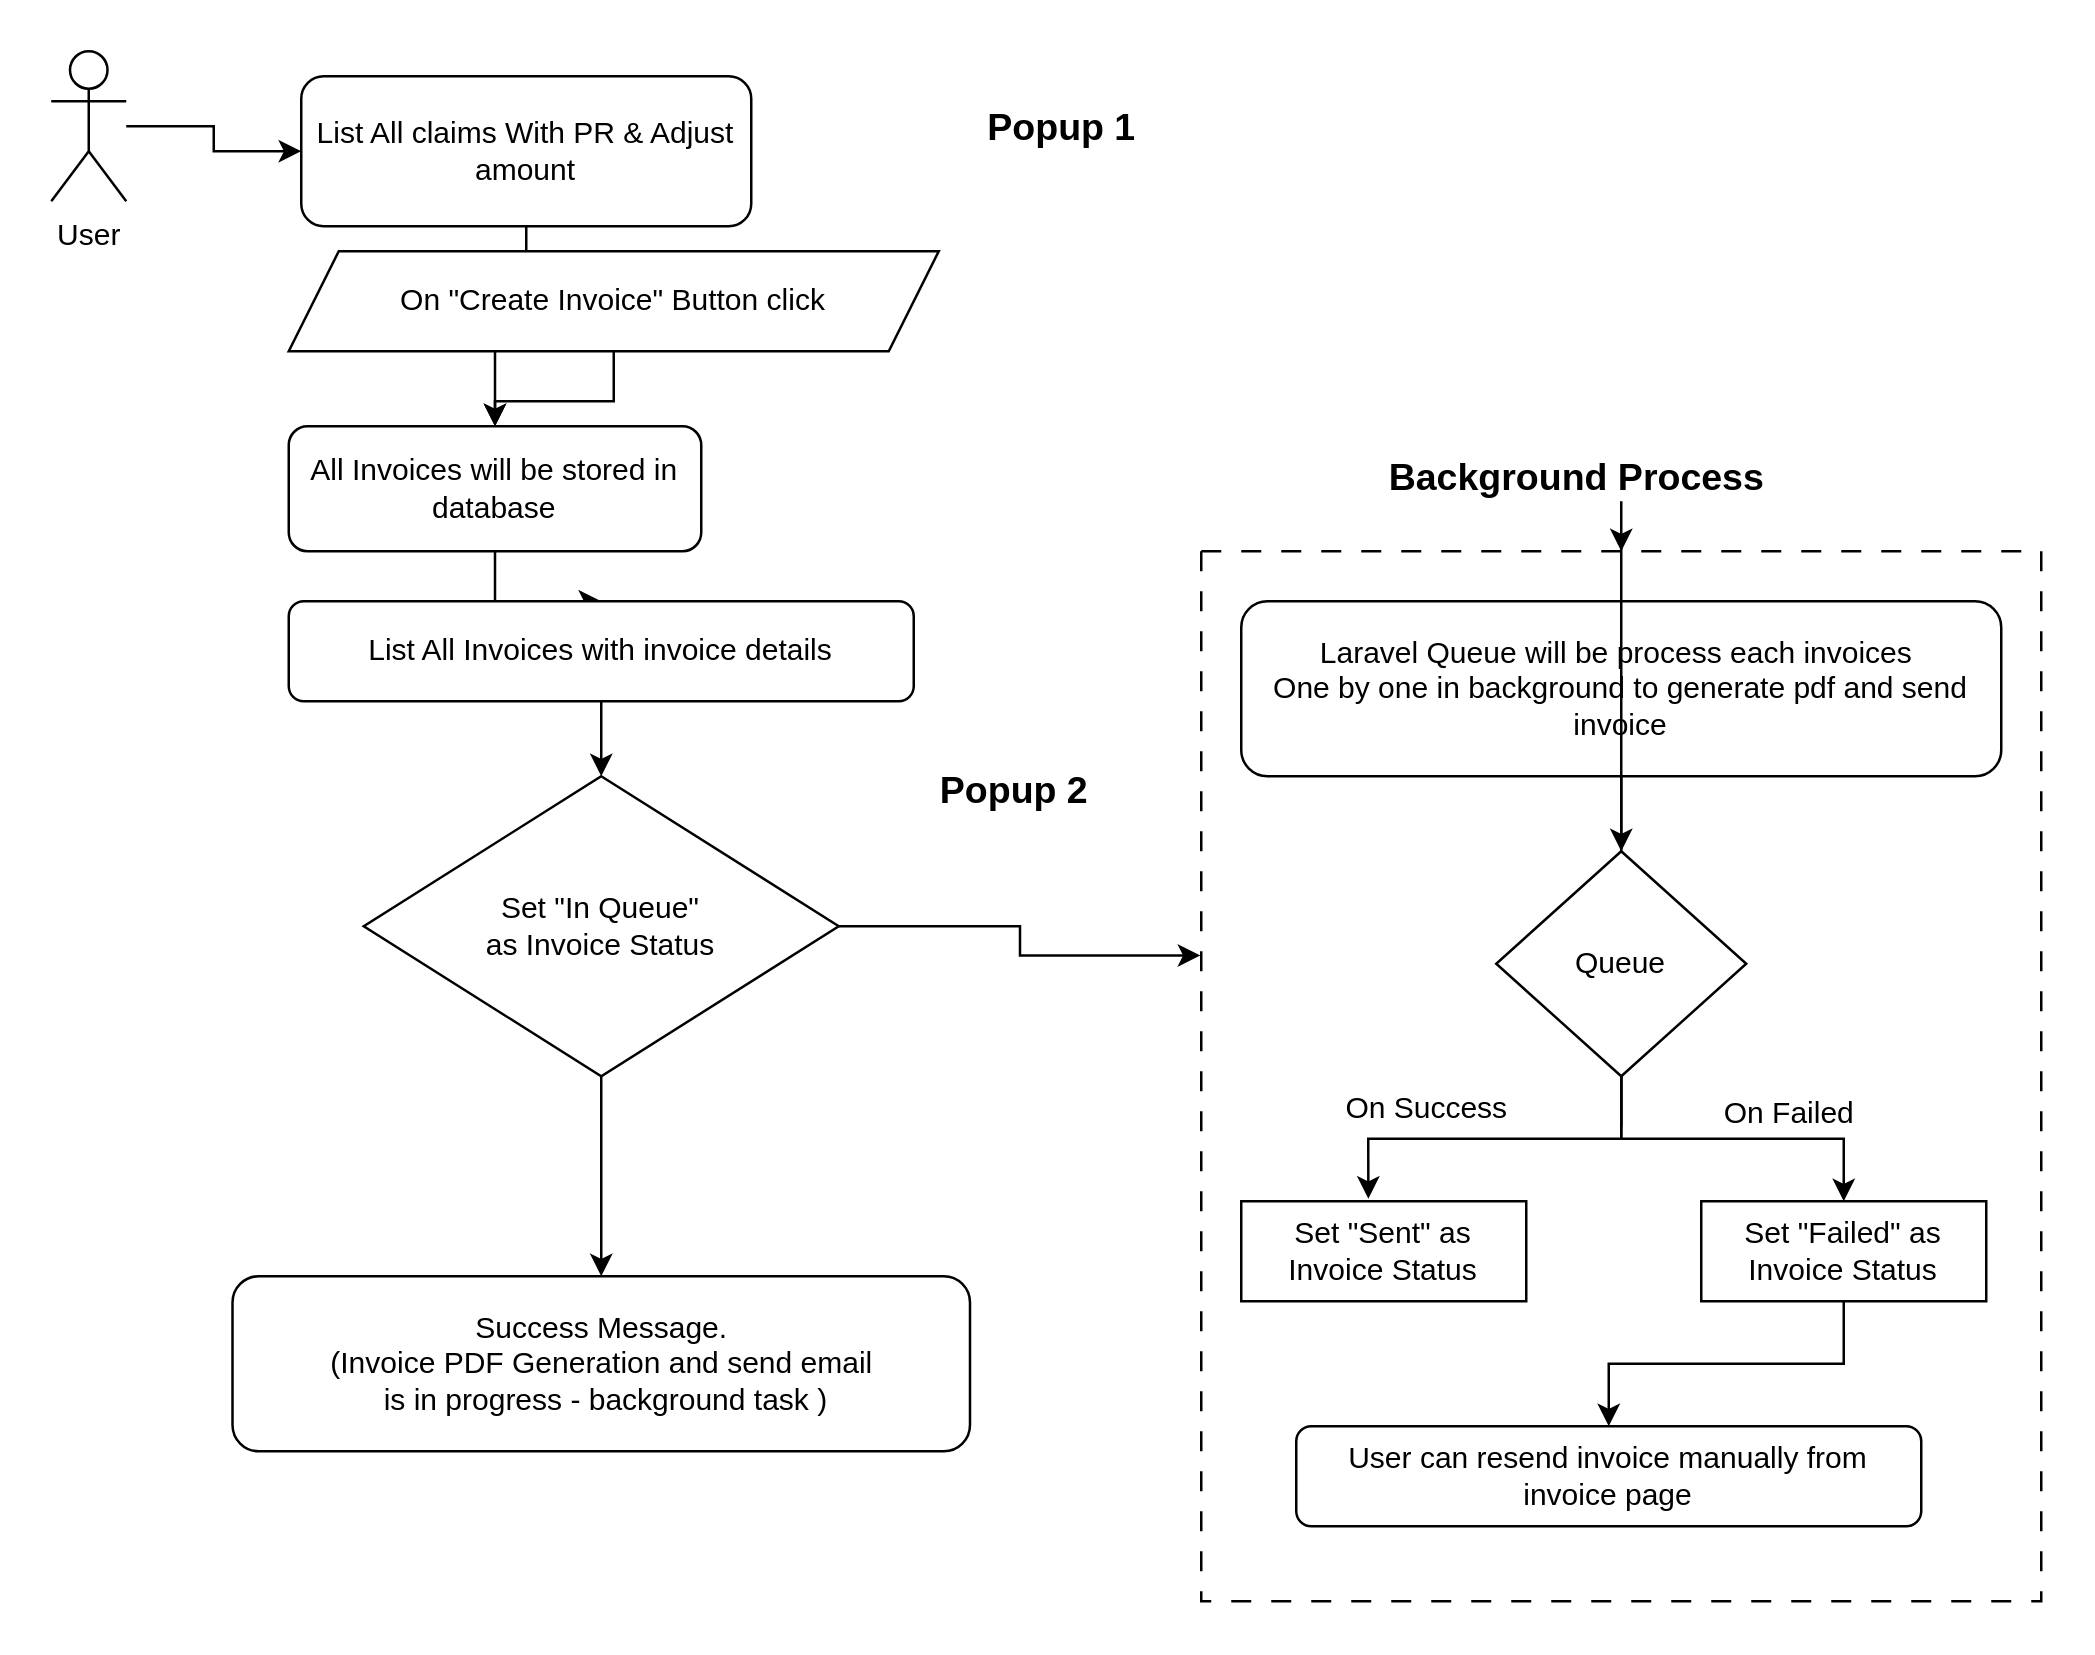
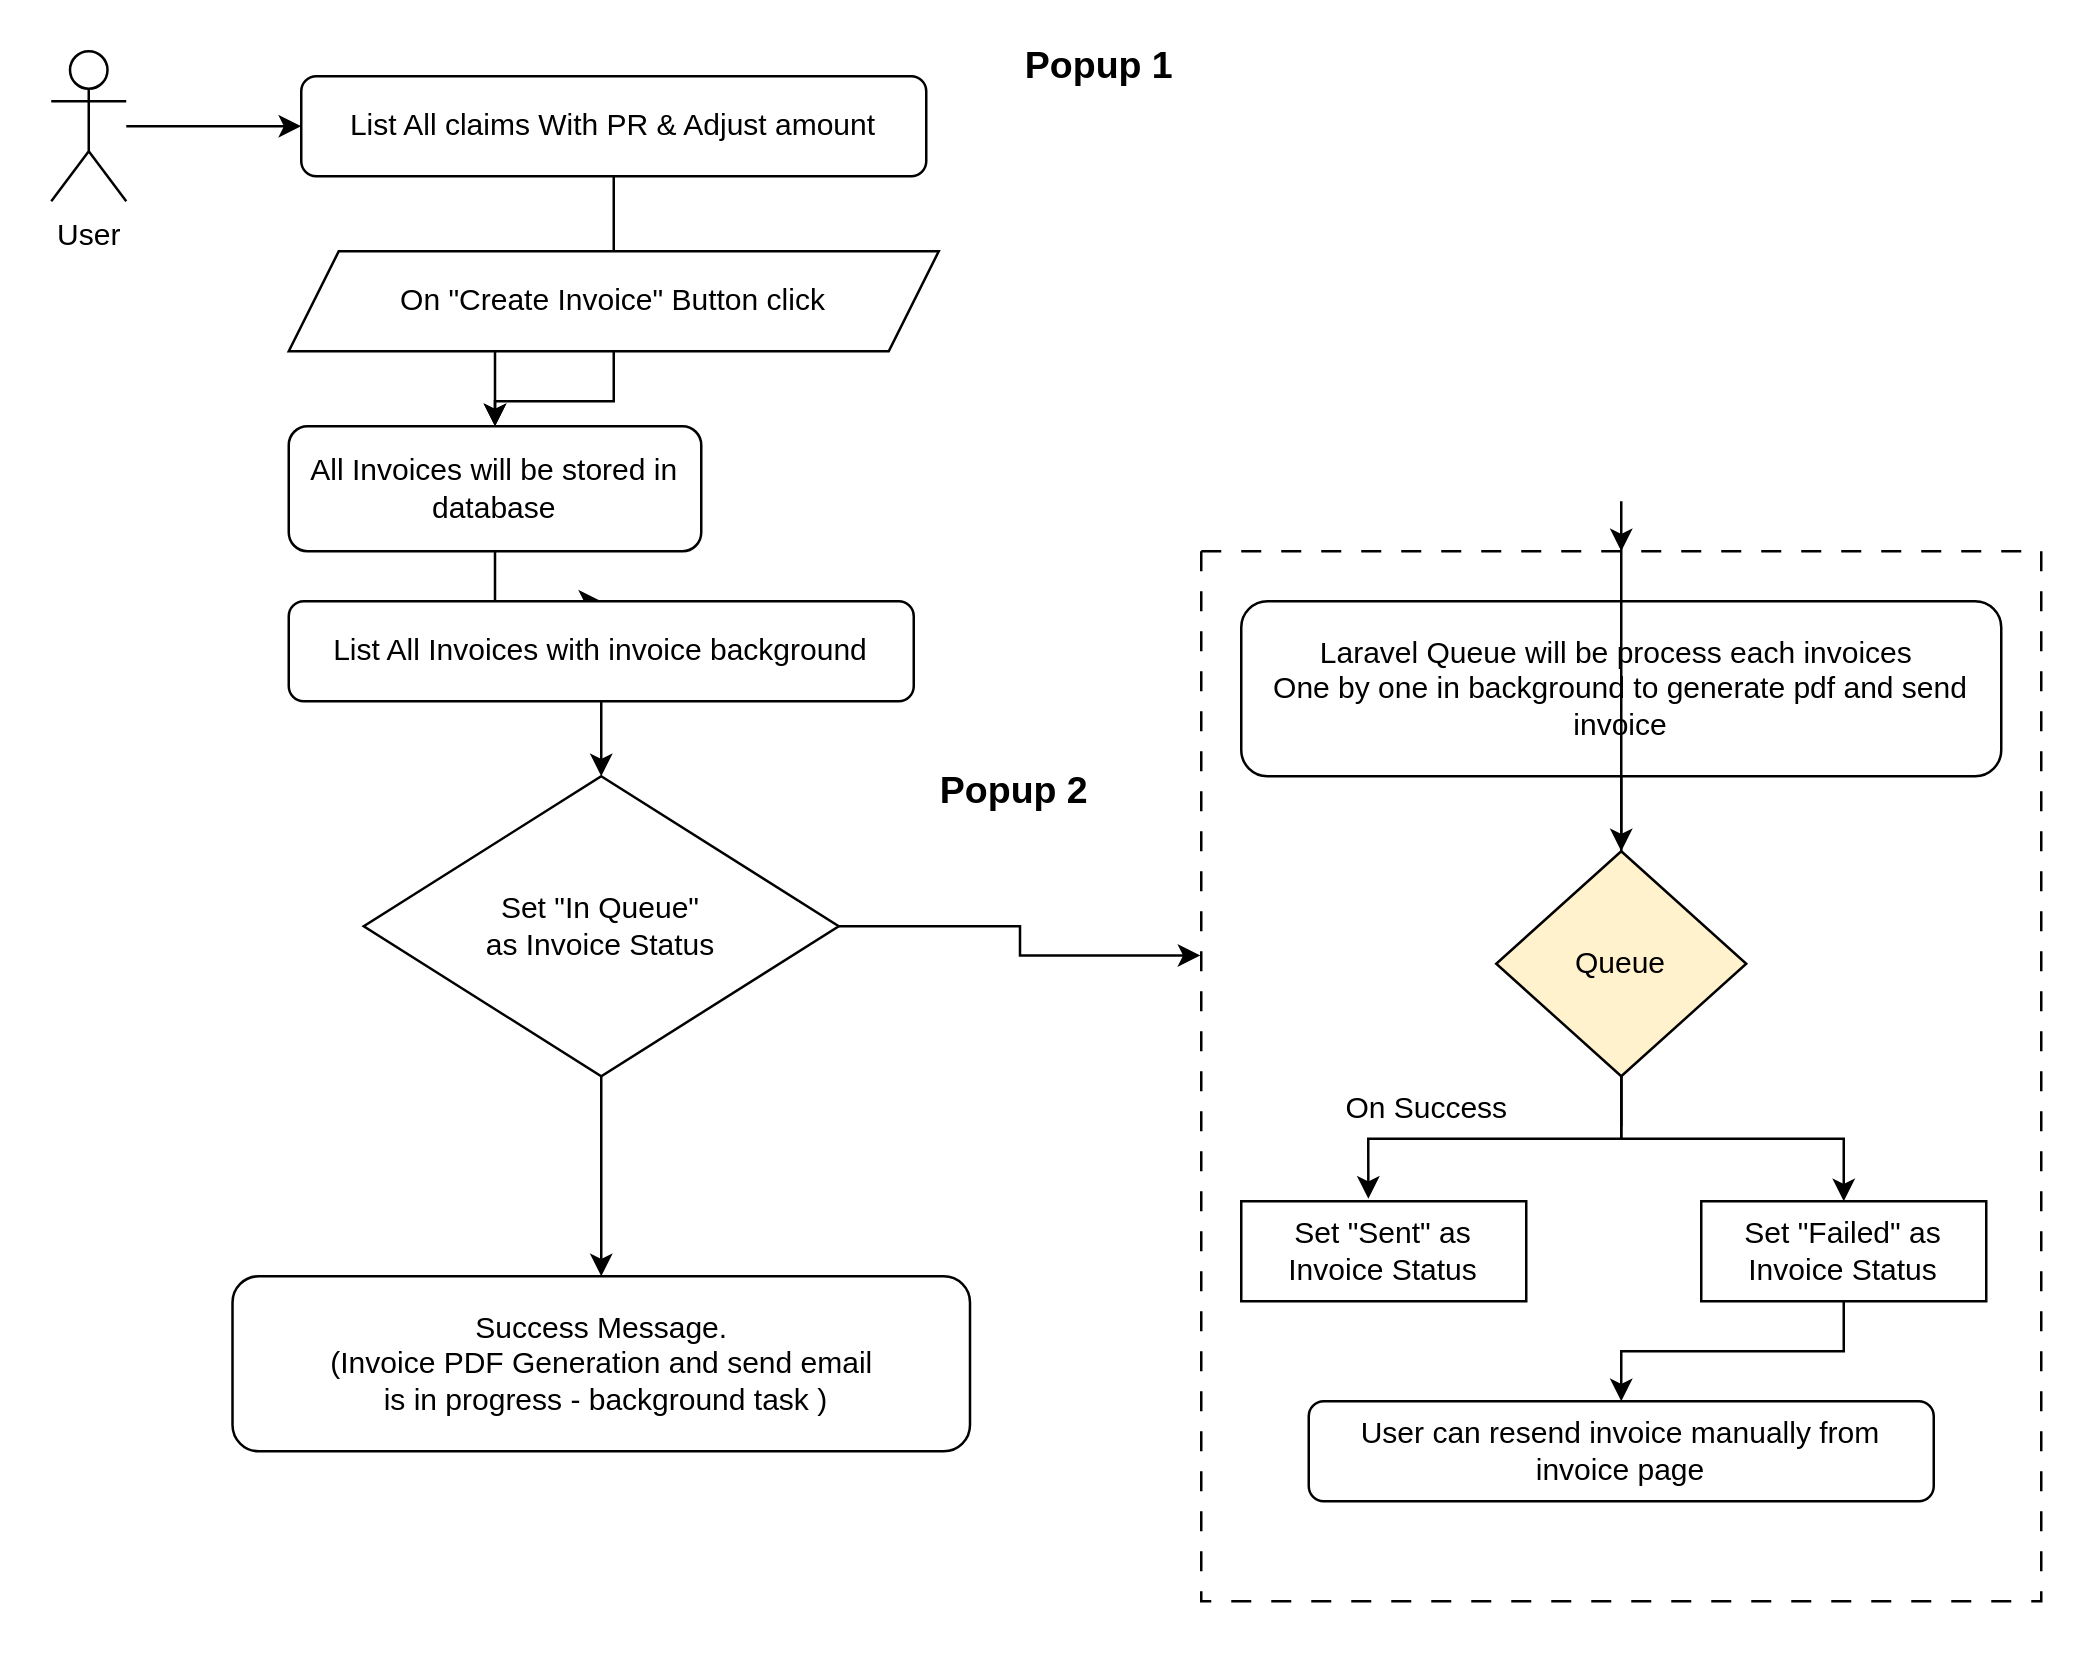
node "Popup 1": moved (1061, 126) -> (1099, 64)
node "List All claims With PR & Adjust amount": size 450x150 -> 625x100
node "Background Process": removed
node "List All Invoices with invoice details": label "List All Invoices with invoice details" -> "List All Invoices with invoice background"
node "Queue": fillcolor #ffffff -> #fff2cc
node "On Failed": removed
node "User can resend invoice manually from invoice page": moved (1609, 1476) -> (1621, 1451)
